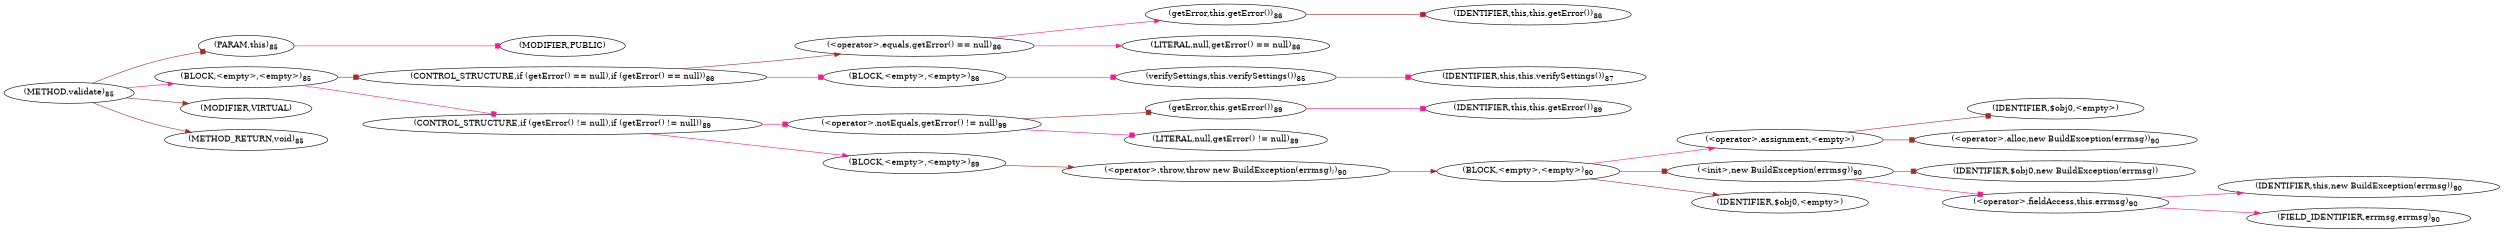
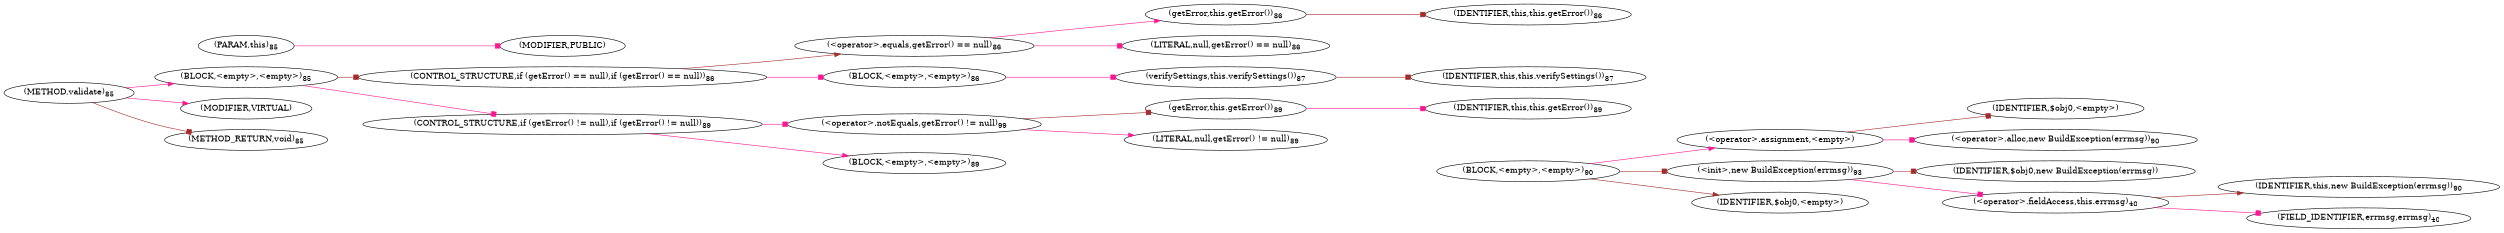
edge "(<operator>.equals,getError() == null)" -> "(LITERAL,null,getError() == null)": arrowhead normal -> box
edge "(METHOD,validate)" -> "(PARAM,this)": removed
node "(verifySettings,this.verifySettings())": text "85" -> "87"
edge "(verifySettings,this.verifySettings())" -> "(IDENTIFIER,this,this.verifySettings())": color deeppink -> brown
edge "(METHOD,validate)" -> "(MODIFIER,VIRTUAL)": color brown -> deeppink
edge "(METHOD,validate)" -> "(METHOD_RETURN,void)": arrowhead normal -> box
edge "(<operator>.notEquals,getError() != null)" -> "(LITERAL,null,getError() != null)": arrowhead box -> normal
edge "(<operator>.assignment,<empty>)" -> "(<operator>.alloc,new BuildException(errmsg))": color brown -> deeppink
node "(<init>,new BuildException(errmsg))": text "90" -> "93"
node "(<operator>.throw,throw new BuildException(errmsg);)": removed
edge "(<operator>.fieldAccess,this.errmsg)" -> "(IDENTIFIER,this,new BuildException(errmsg))": color deeppink -> brown
node "(<operator>.fieldAccess,this.errmsg)": text "90" -> "40"
edge "(<operator>.fieldAccess,this.errmsg)" -> "(FIELD_IDENTIFIER,errmsg,errmsg)": arrowhead normal -> box
node "(FIELD_IDENTIFIER,errmsg,errmsg)": text "90" -> "40"
